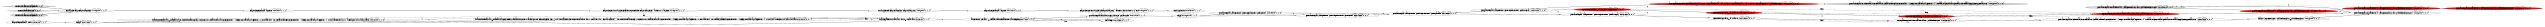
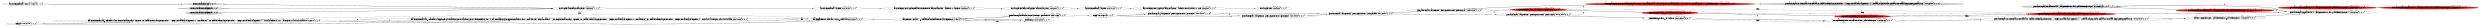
node "EasyMock.expectLastCall().anyTimes()@@@7@@@['1', '1', '1']": shape diamond -> ellipse
edge "EasyMock.expectLastCall().once()@@@10@@@['1', '1', '1']" -> "replayAll()@@@11@@@['1', '1', '1']": now "EasyMock.expectLastCall().once()@@@10@@@['1', '1', '1']" -> "testRunWithTransformSpec['0', '0', '1']"
